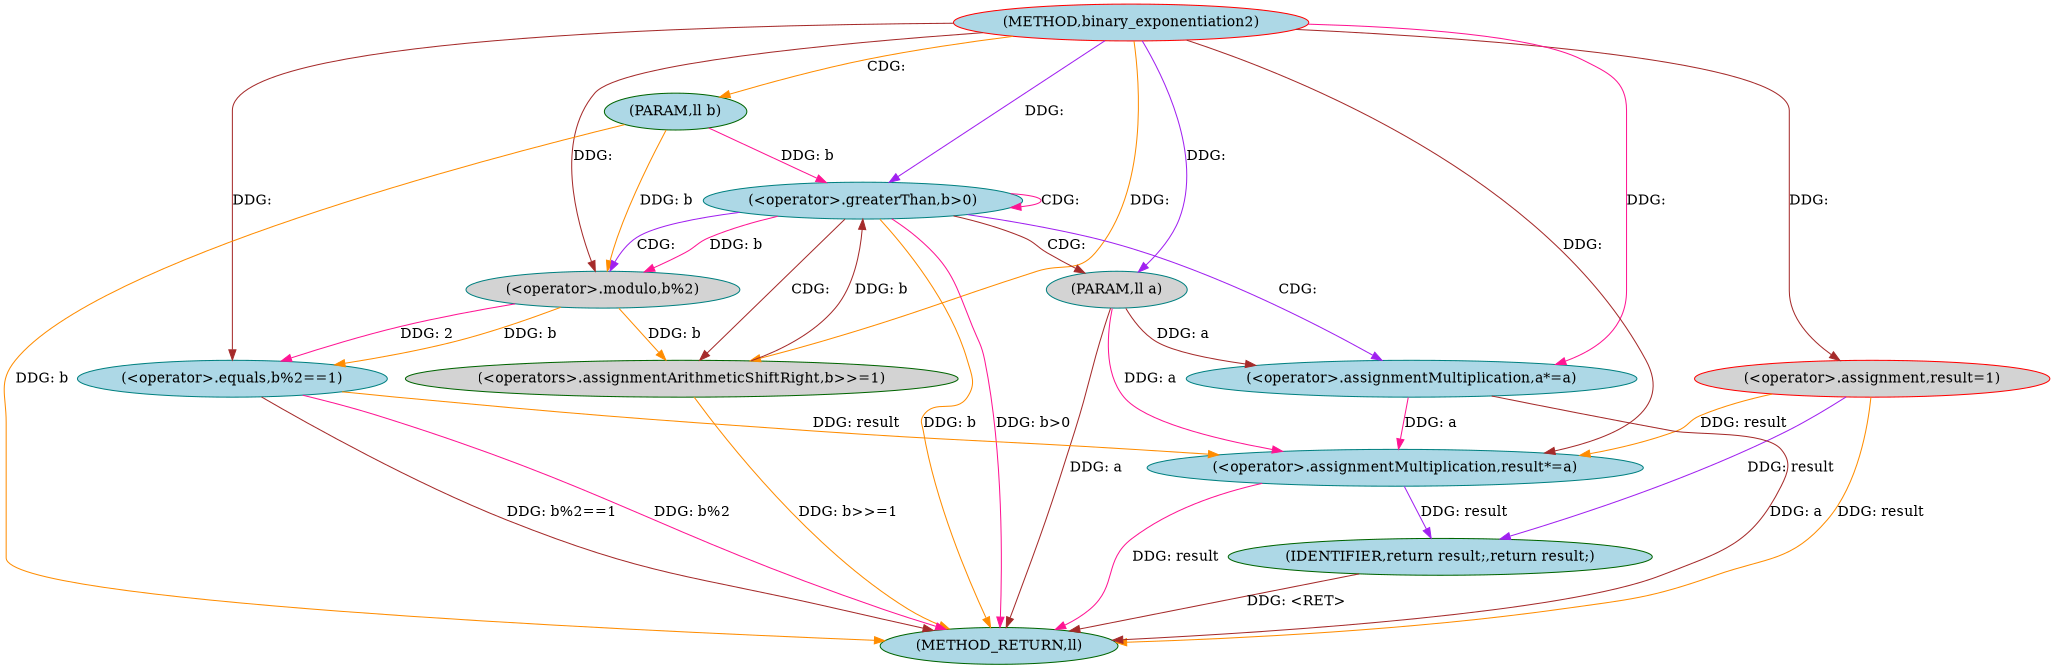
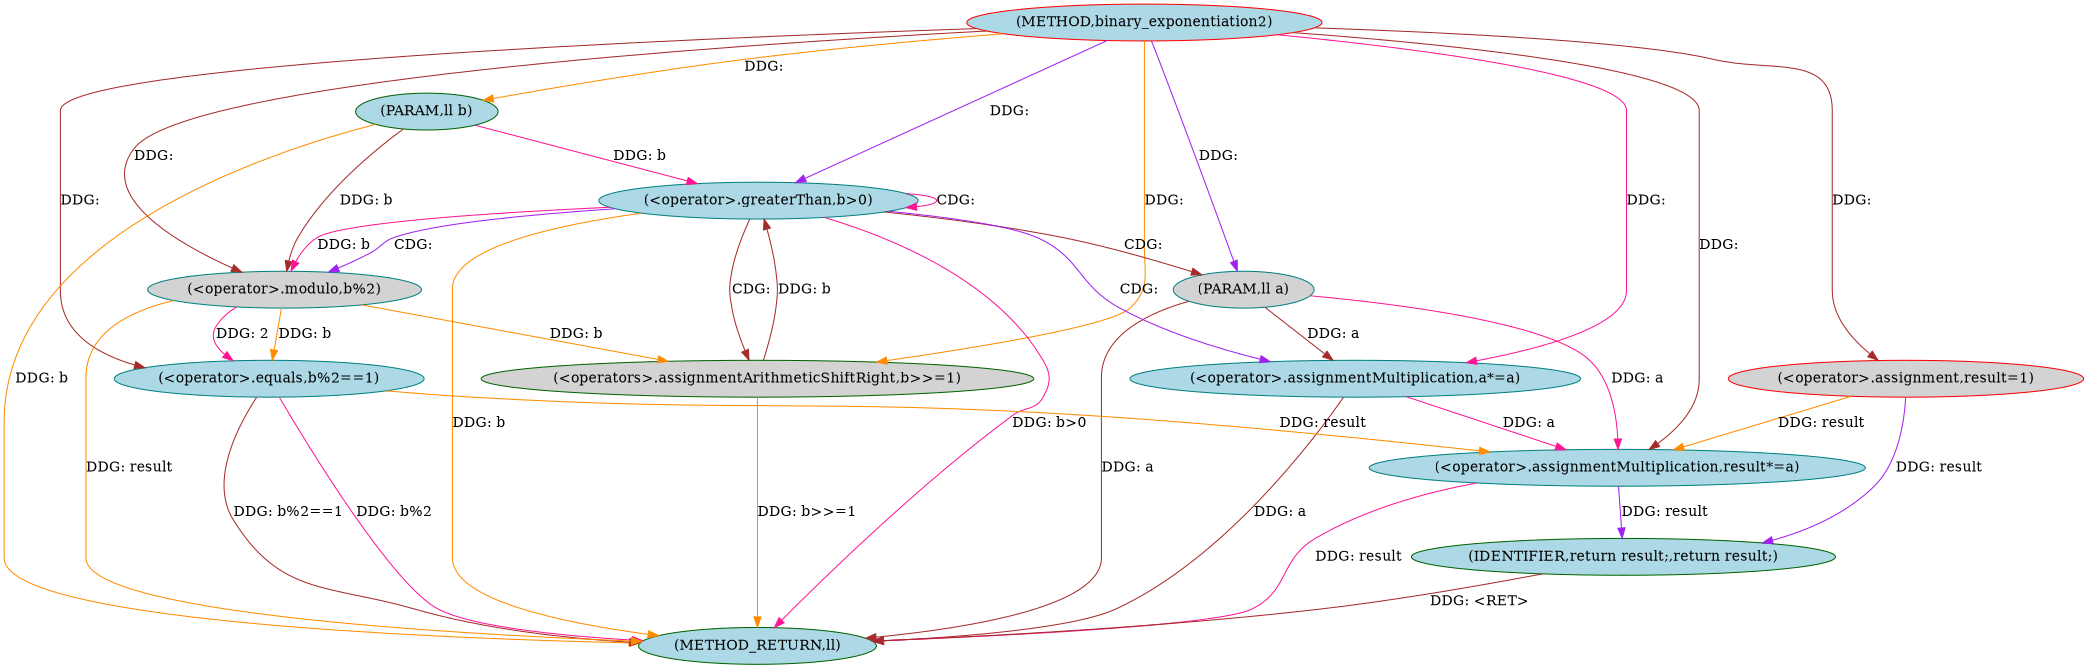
edge "(METHOD,binary_exponentiation2)" -> "(PARAM,ll b)": label "CDG: " -> "DDG: "
edge "(PARAM,ll b)" -> "(<operator>.modulo,b%2)": color darkorange -> brown
edge "(<operator>.assignment,result=1)" -> "(METHOD_RETURN,ll)": now "(<operator>.modulo,b%2)" -> "(METHOD_RETURN,ll)"
